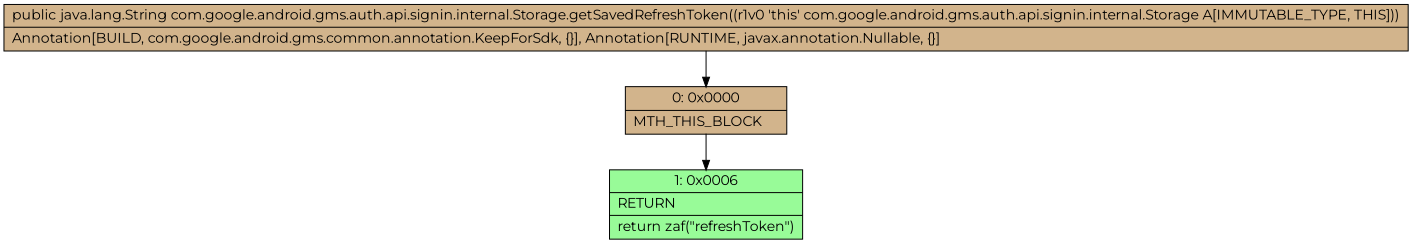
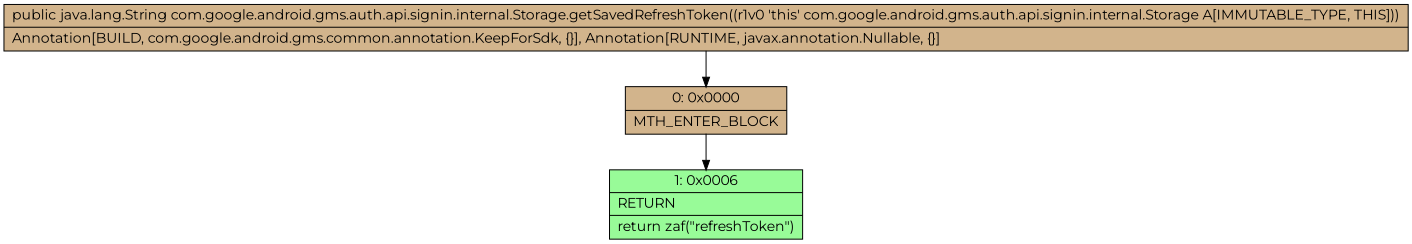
node "0: 0x0000": text "MTH_THIS_BLOCK" -> "MTH_ENTER_BLOCK"
